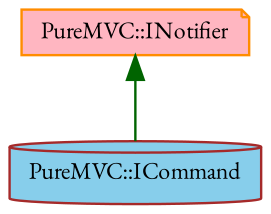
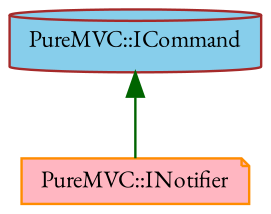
edge "PureMVC::ICommand" -> "PureMVC::INotifier": reversed
